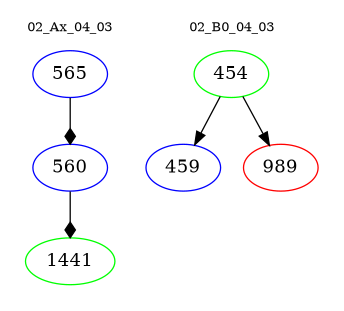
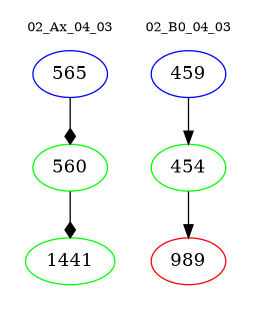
edge "454" -> "459": reversed
node "560": color blue -> green
